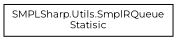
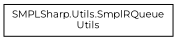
node "SMPLSharp.Utils.SmplRQueue Statisic": label "SMPLSharp.Utils.SmplRQueue Statisic" -> "SMPLSharp.Utils.SmplRQueue Utils"
